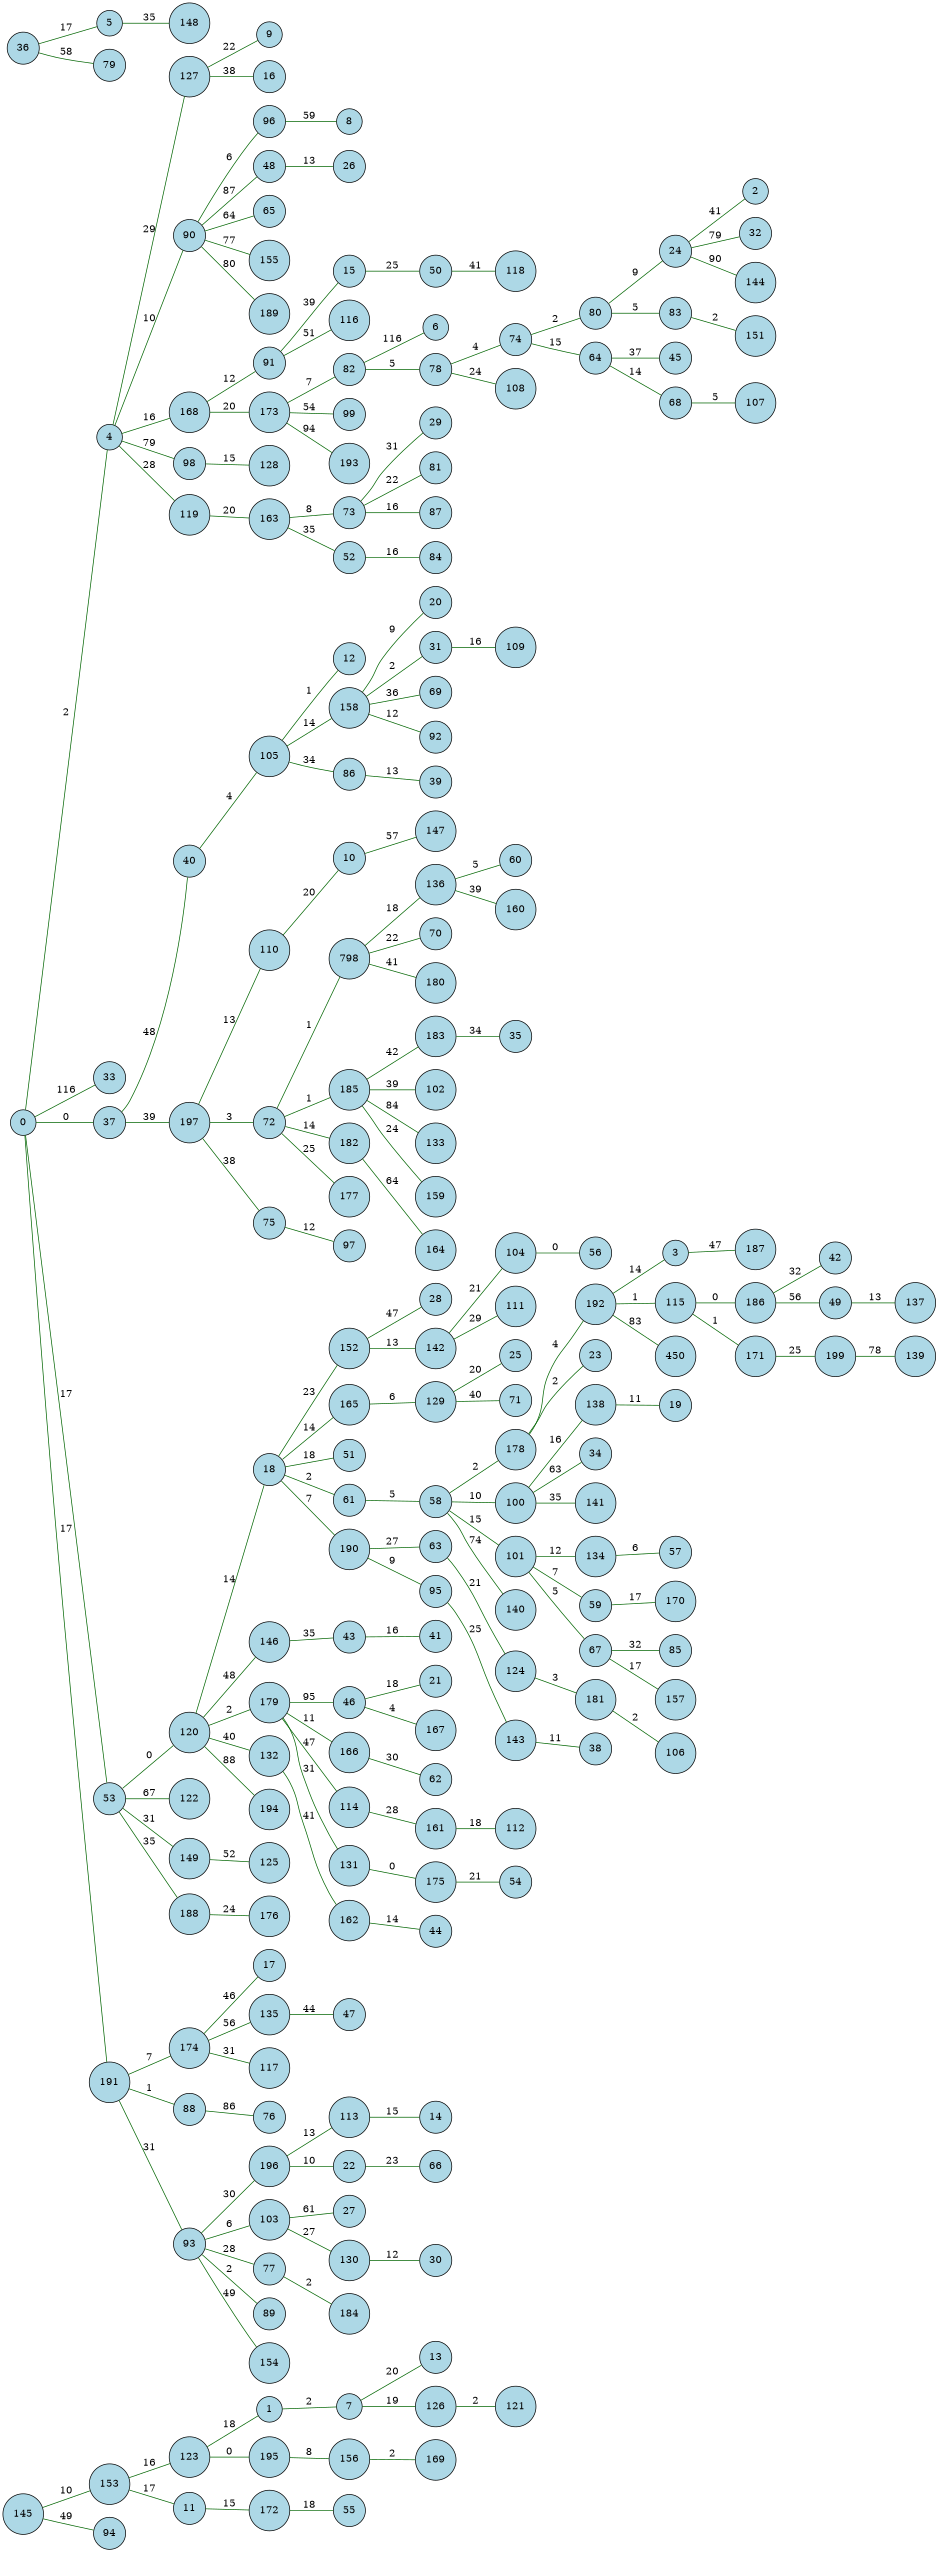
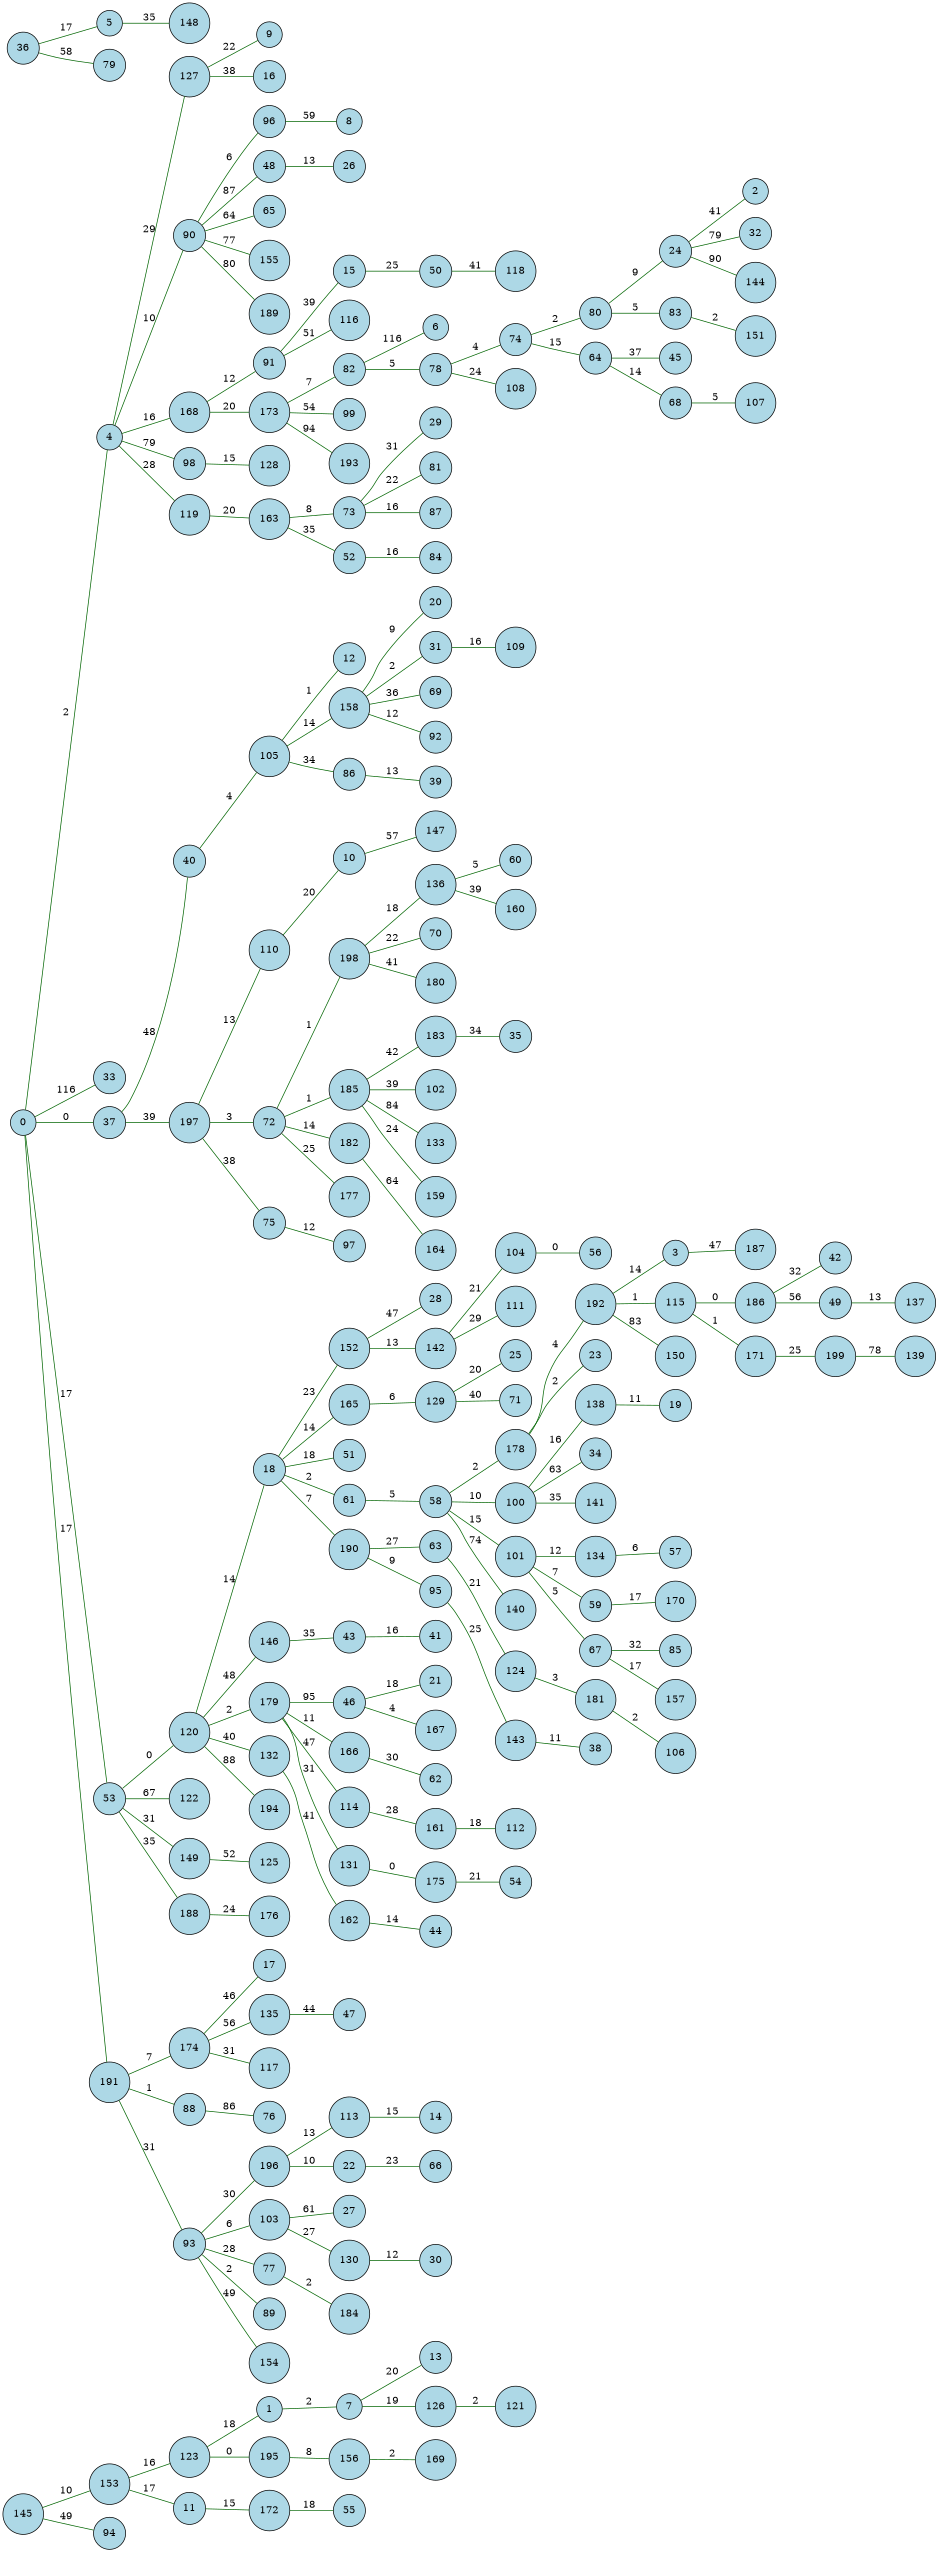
node "798": label "798" -> "198"
node "450": label "450" -> "150"
